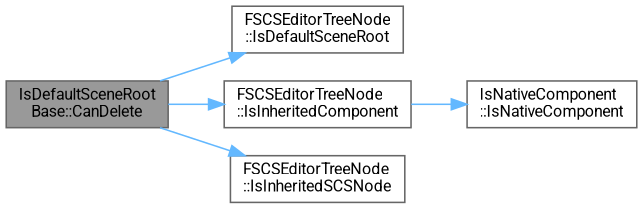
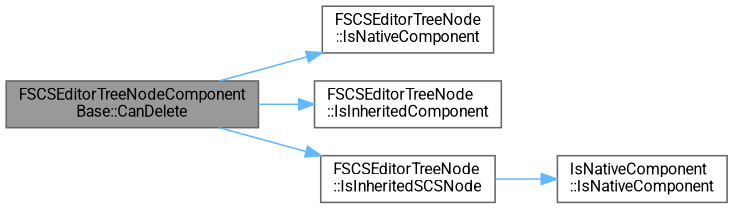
node "FSCSEditorTreeNode ::IsDefaultSceneRoot": label "FSCSEditorTreeNode ::IsDefaultSceneRoot" -> "FSCSEditorTreeNode ::IsNativeComponent"
node "IsDefaultSceneRoot Base::CanDelete": label "IsDefaultSceneRoot Base::CanDelete" -> "FSCSEditorTreeNodeComponent Base::CanDelete"
edge "FSCSEditorTreeNode ::IsInheritedComponent" -> "IsNativeComponent ::IsNativeComponent": now "FSCSEditorTreeNode ::IsInheritedSCSNode" -> "IsNativeComponent ::IsNativeComponent"
